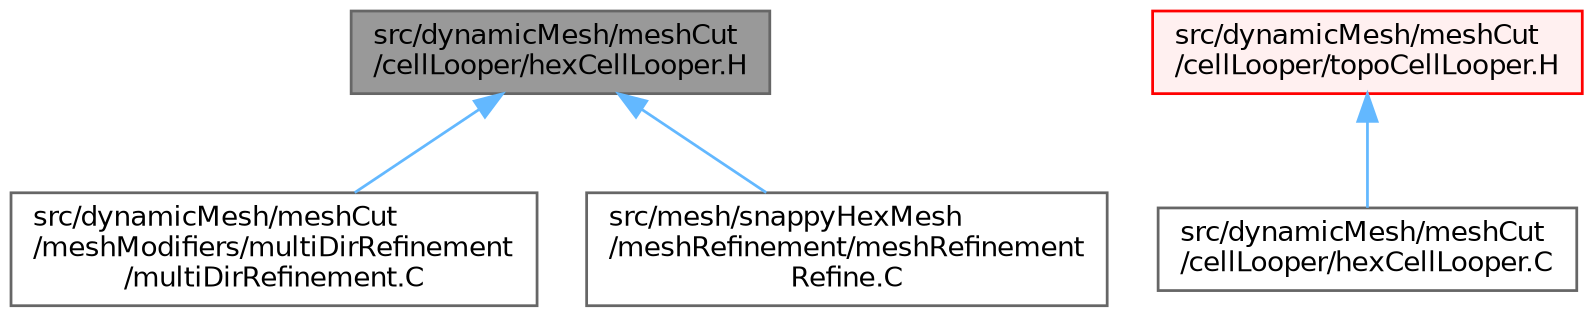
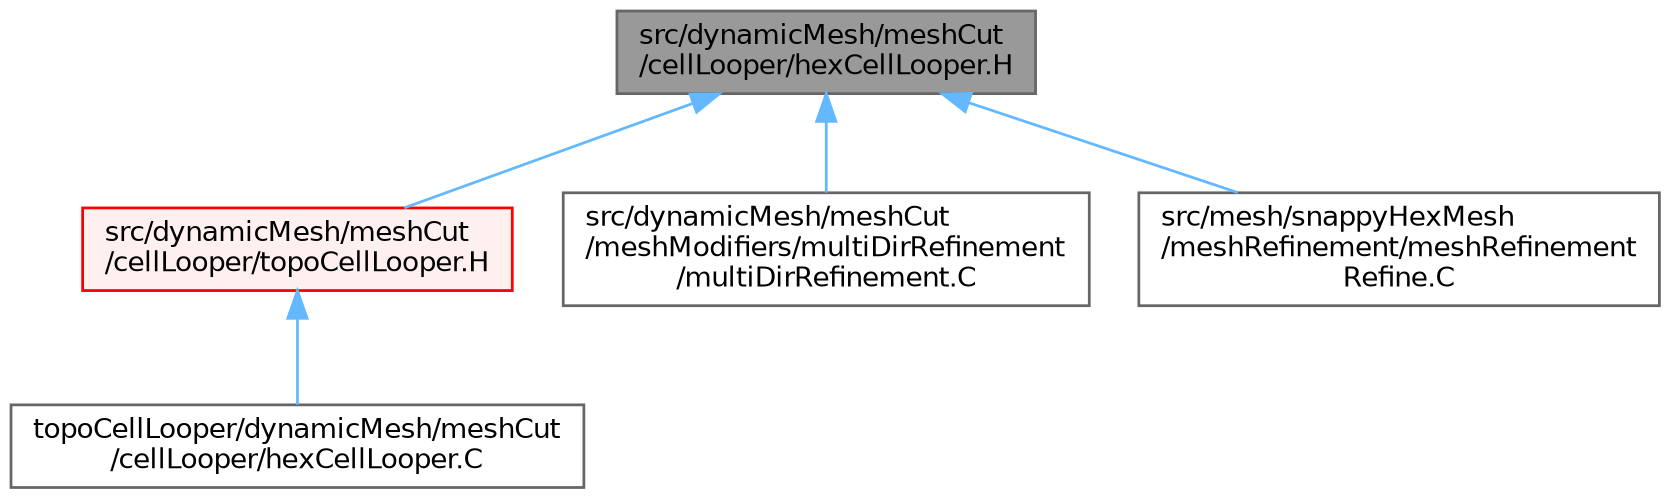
edge "src/dynamicMesh/meshCut /cellLooper/topoCellLooper.H" -> "src/dynamicMesh/meshCut /cellLooper/hexCellLooper.H": added
node "src/dynamicMesh/meshCut /cellLooper/hexCellLooper.C": label "src/dynamicMesh/meshCut /cellLooper/hexCellLooper.C" -> "topoCellLooper/dynamicMesh/meshCut /cellLooper/hexCellLooper.C"
